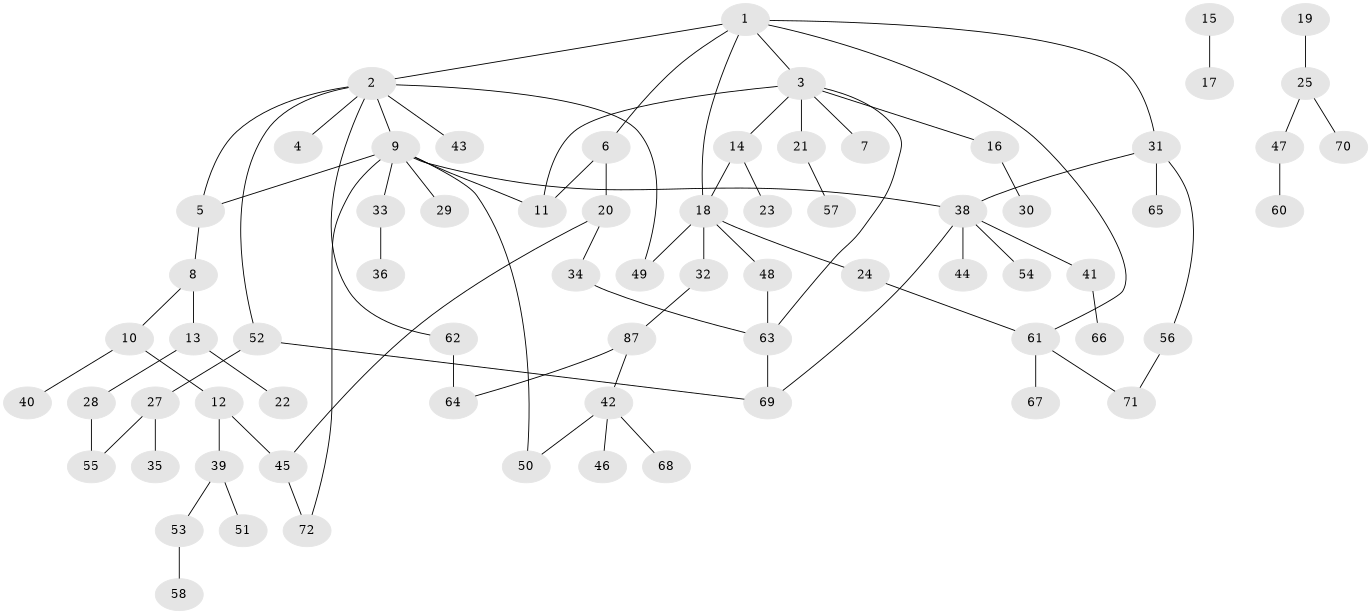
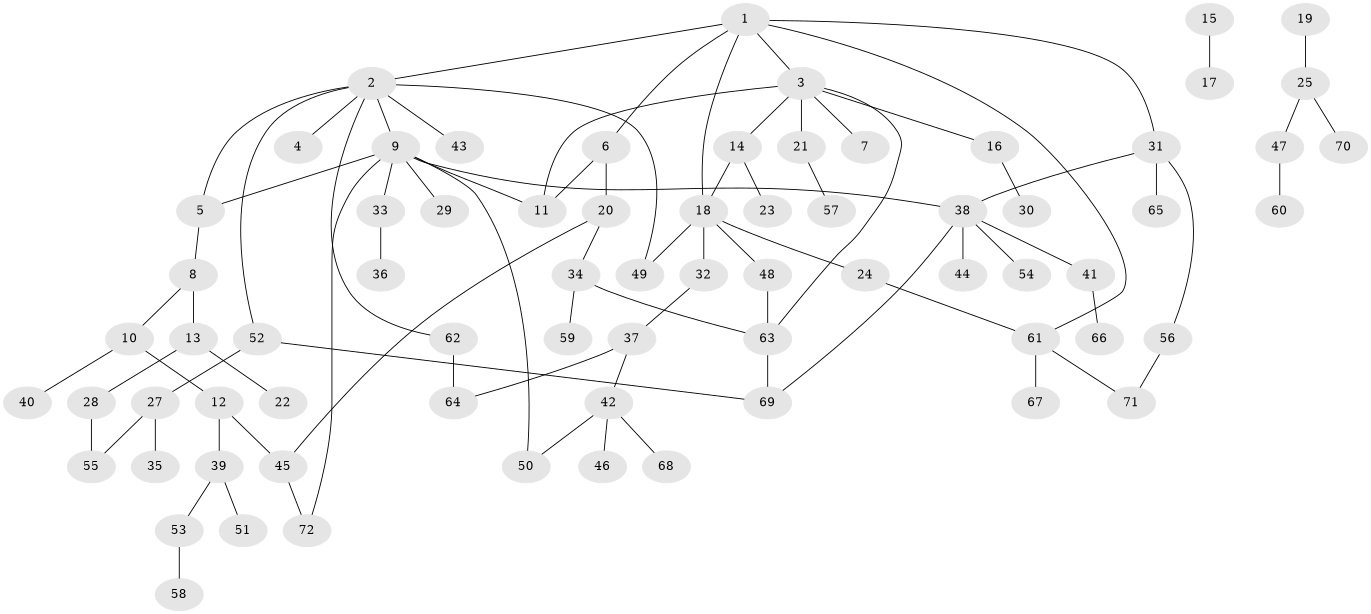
node "59": added
node "87": label "87" -> "37"
